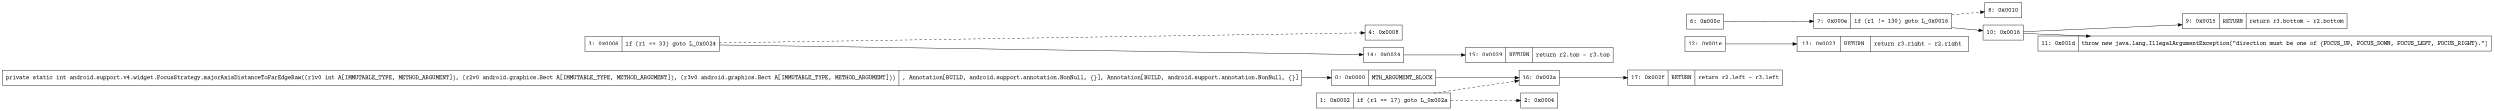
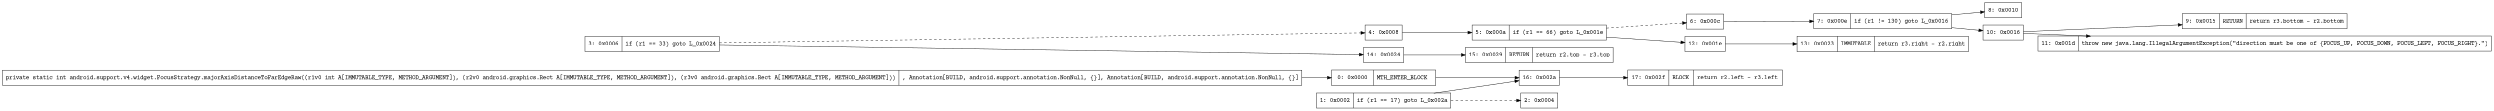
edge "7: 0x000e" -> "8: 0x0010": style dashed -> solid
node "5: 0x000a": added
node "13: 0x0023": text "RETURN" -> "IMMUTABLE"
node "0: 0x0000": text "MTH_ARGUMENT_BLOCK" -> "MTH_ENTER_BLOCK"
node "17: 0x002f": text "RETURN" -> "BLOCK"
edge "1: 0x0002" -> "16: 0x002a": style dashed -> solid
